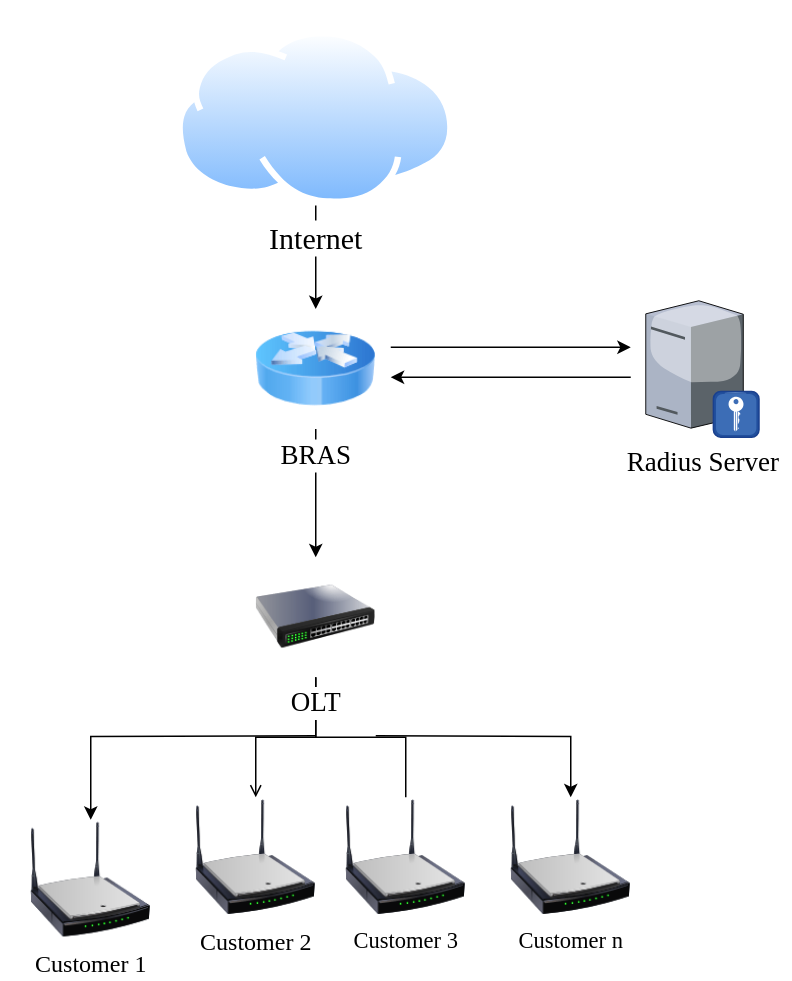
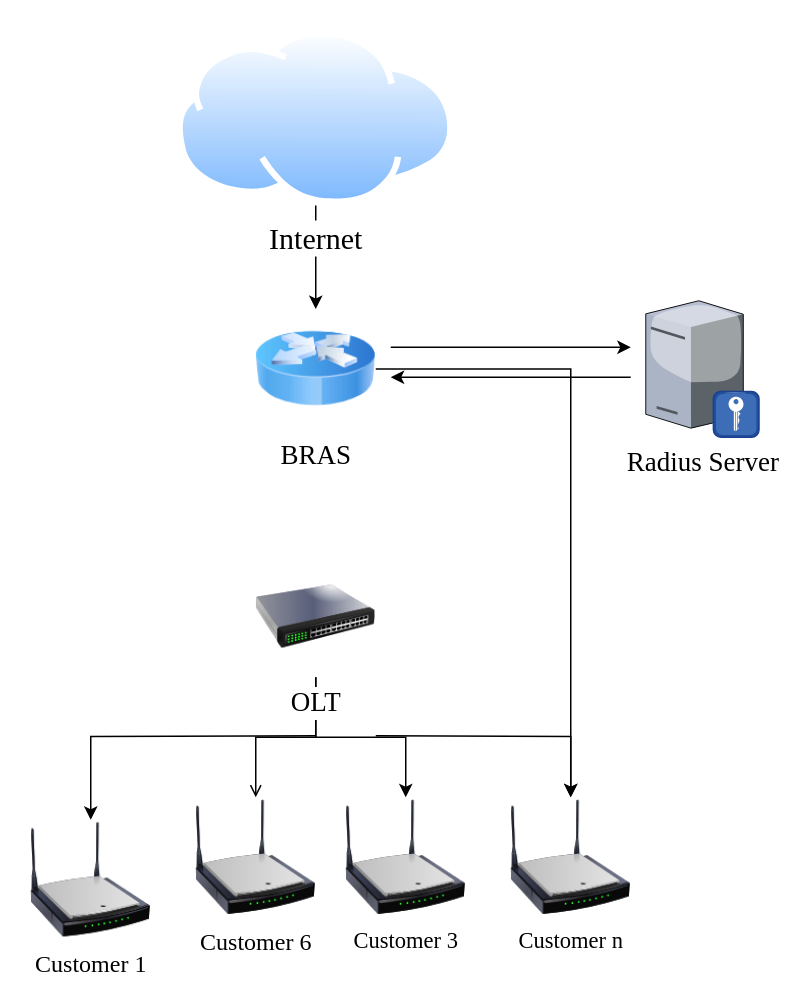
edge "BRAS" -> "OLT": now "BRAS" -> "Customer n"
edge "OLT" -- "Customer 3": arrowhead none -> classic
node "Customer 2": label "Customer 2" -> "Customer 6"
